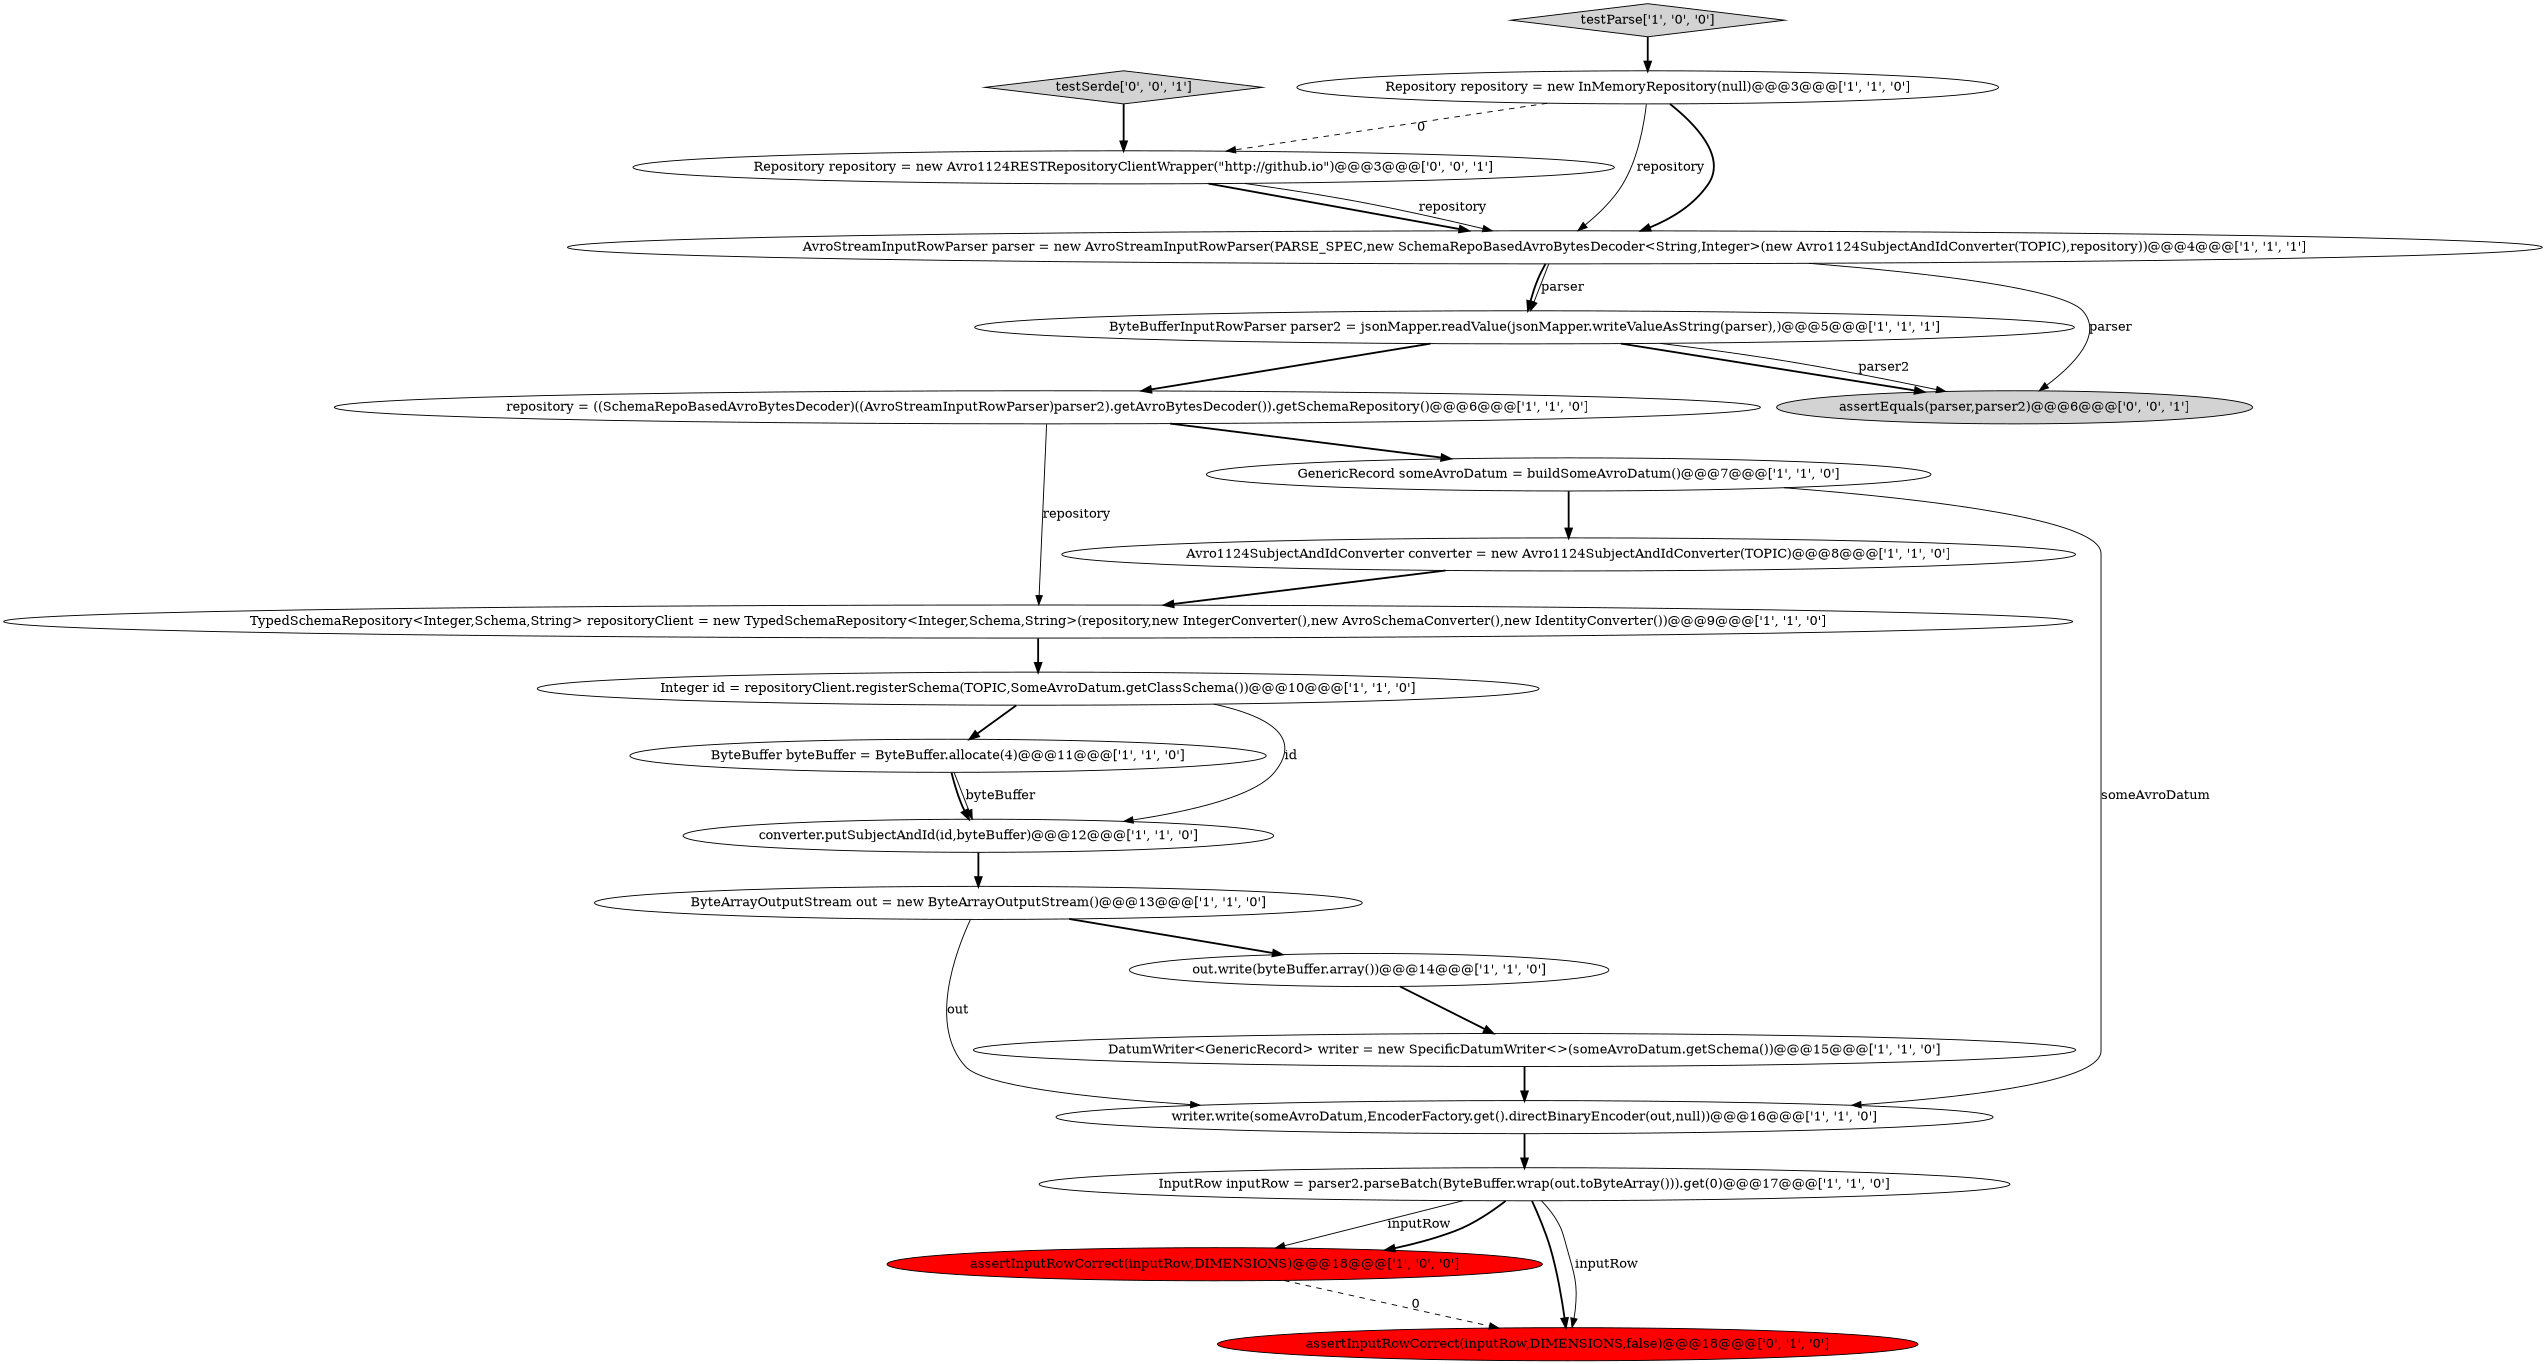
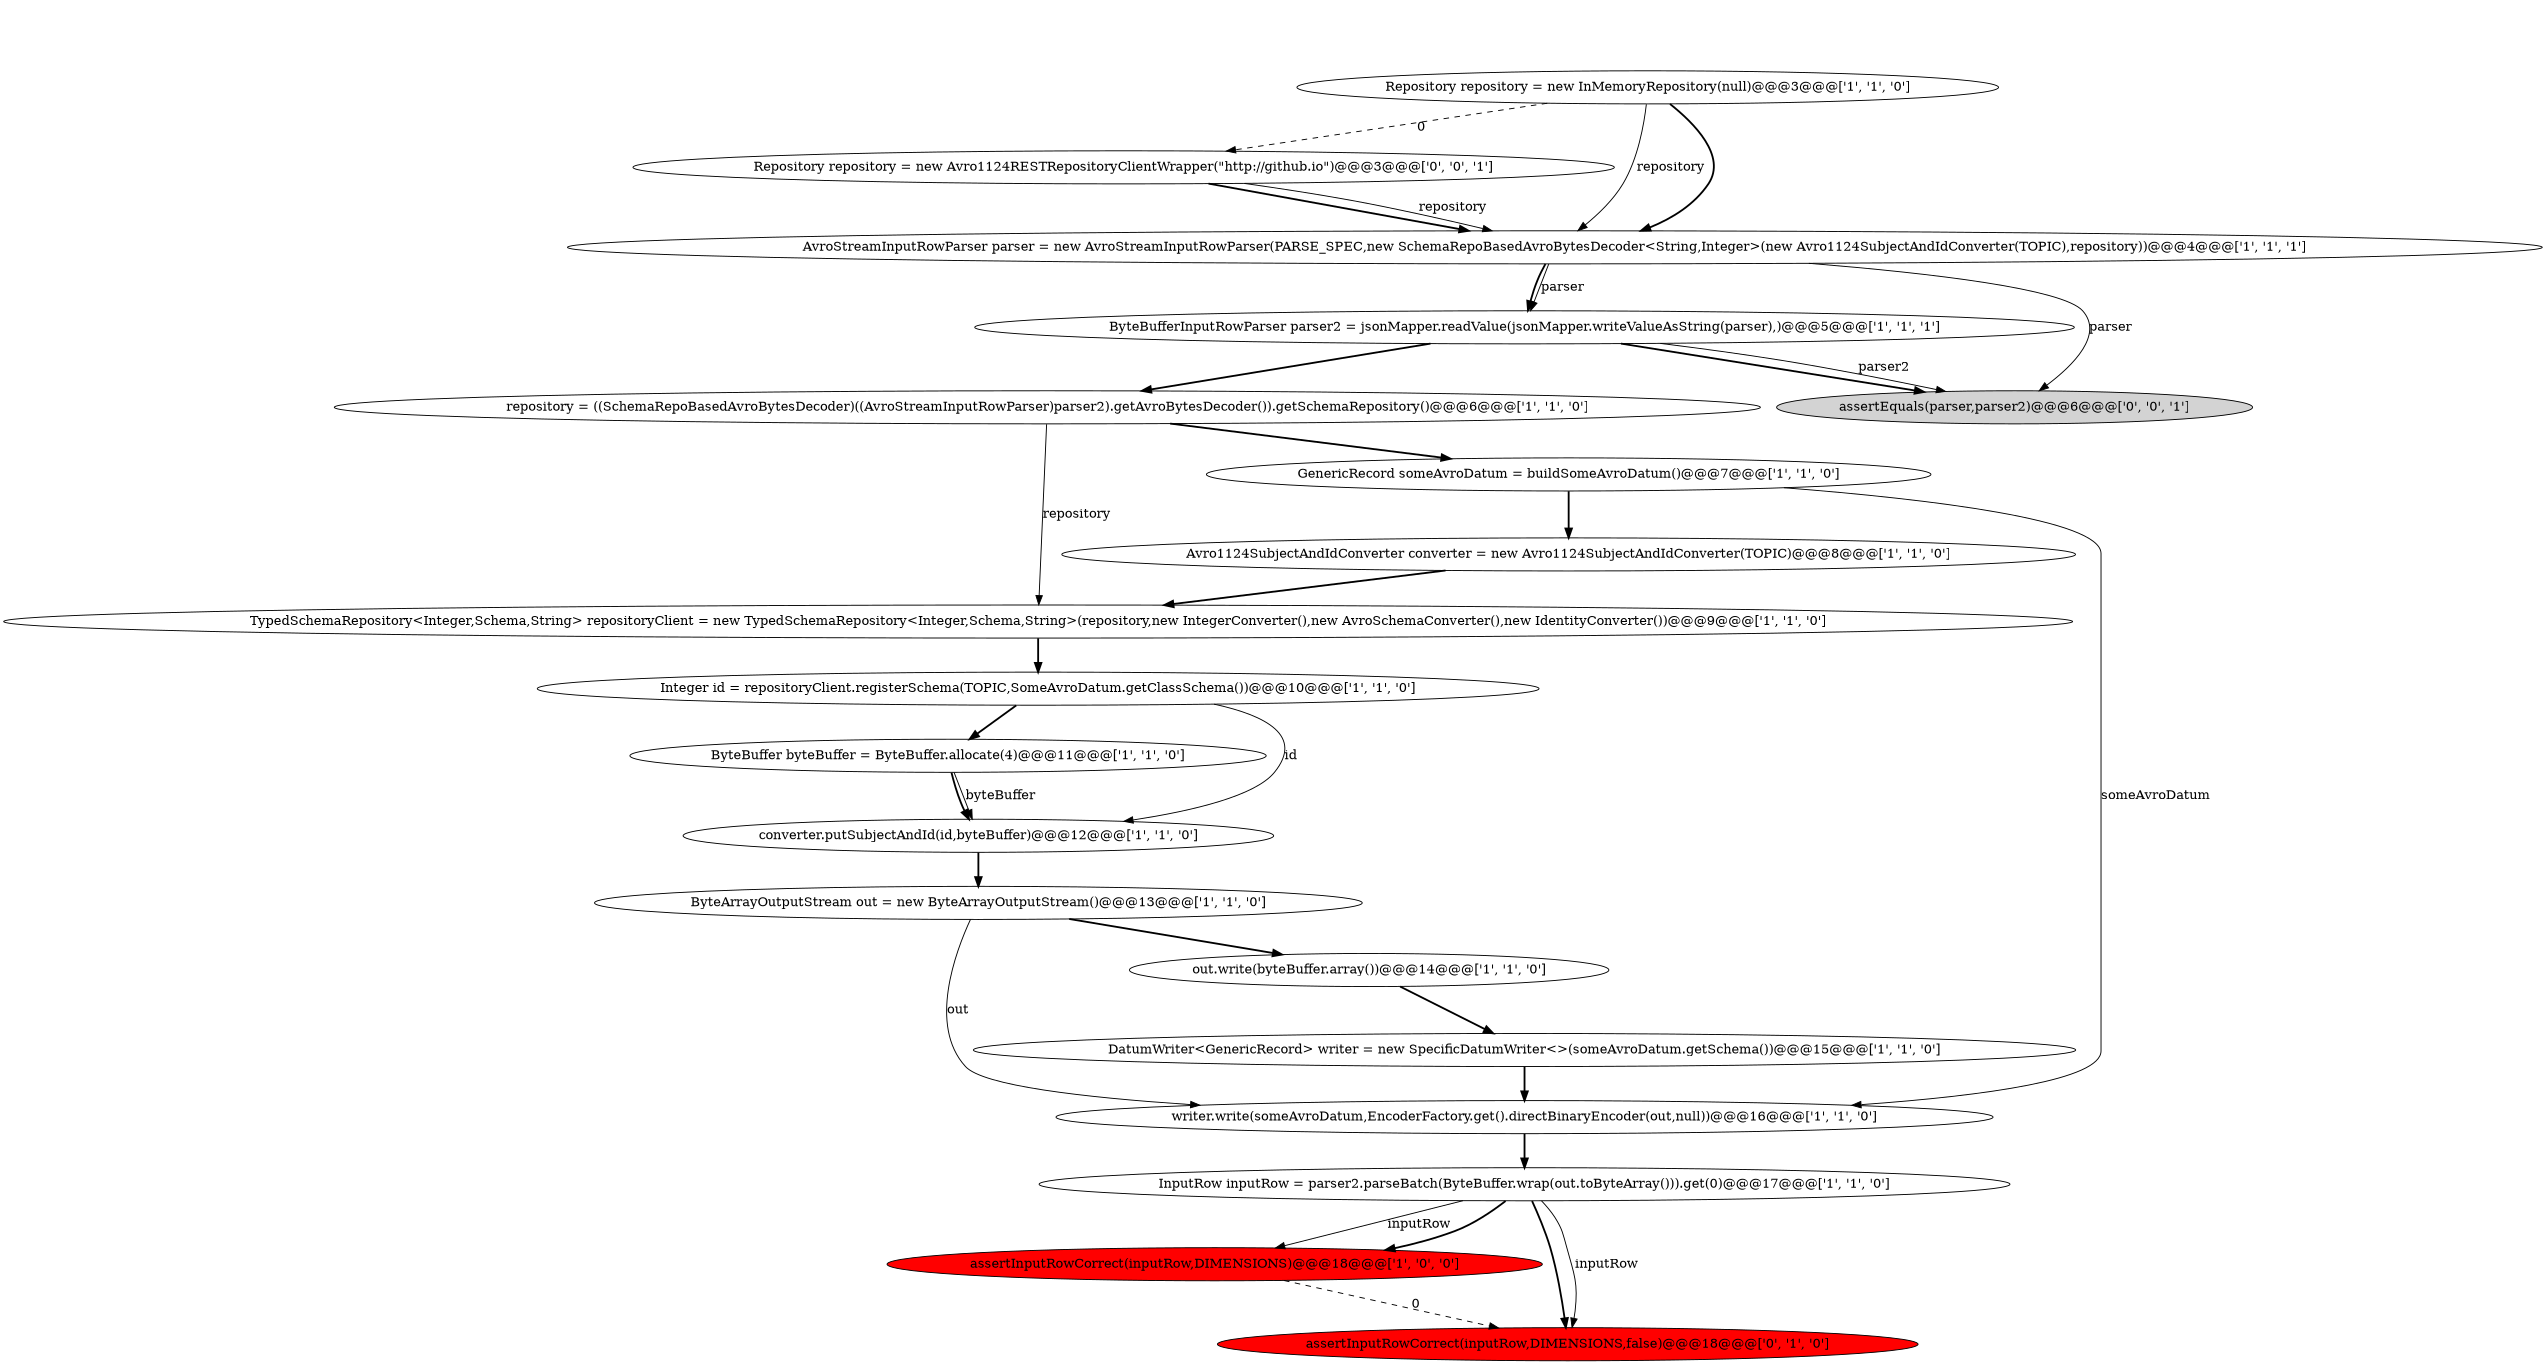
node "testParse['1', '0', '0']": removed
node "testSerde['0', '0', '1']": removed
